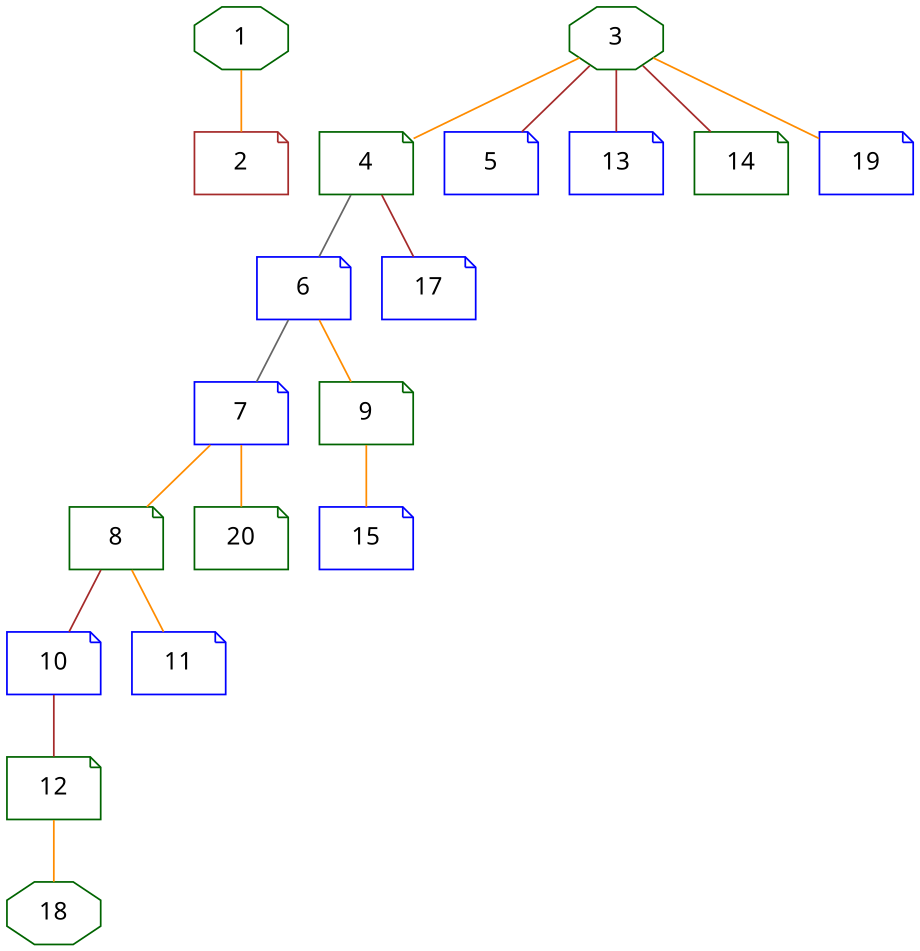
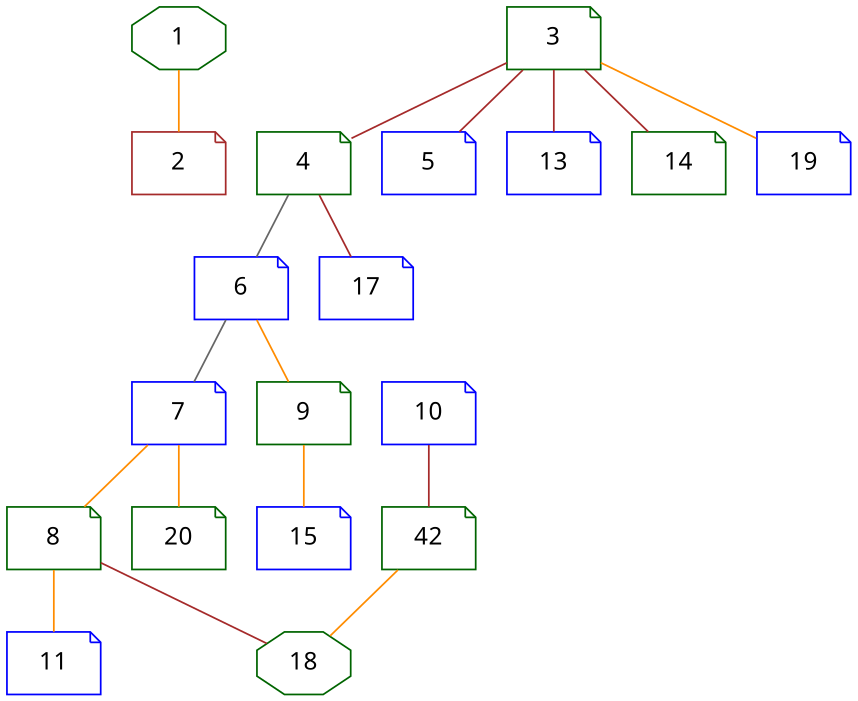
node "3": shape octagon -> note
edge "3" -- "4": color darkorange -> brown
edge "8" -- "10": now "8" -- "18"
node "12": label "12" -> "42"
